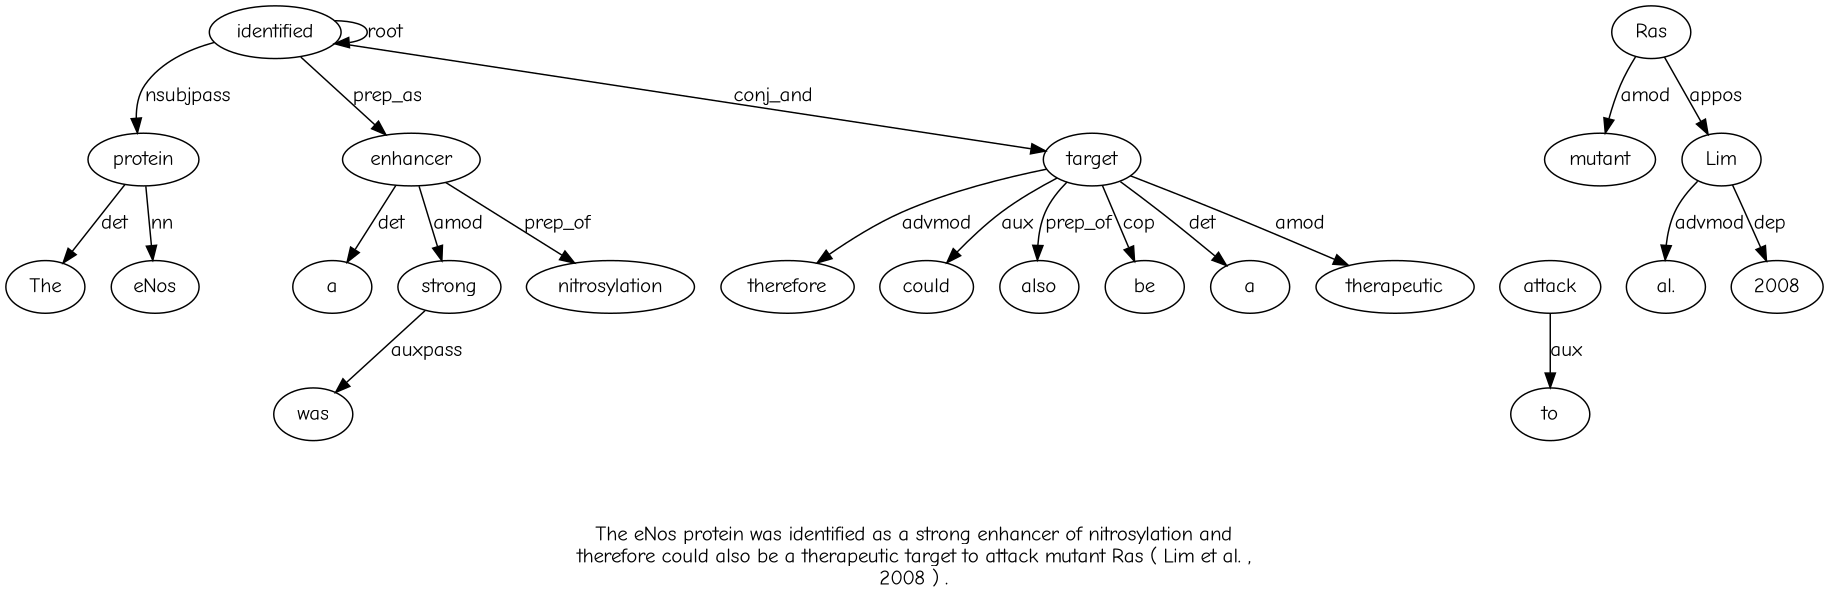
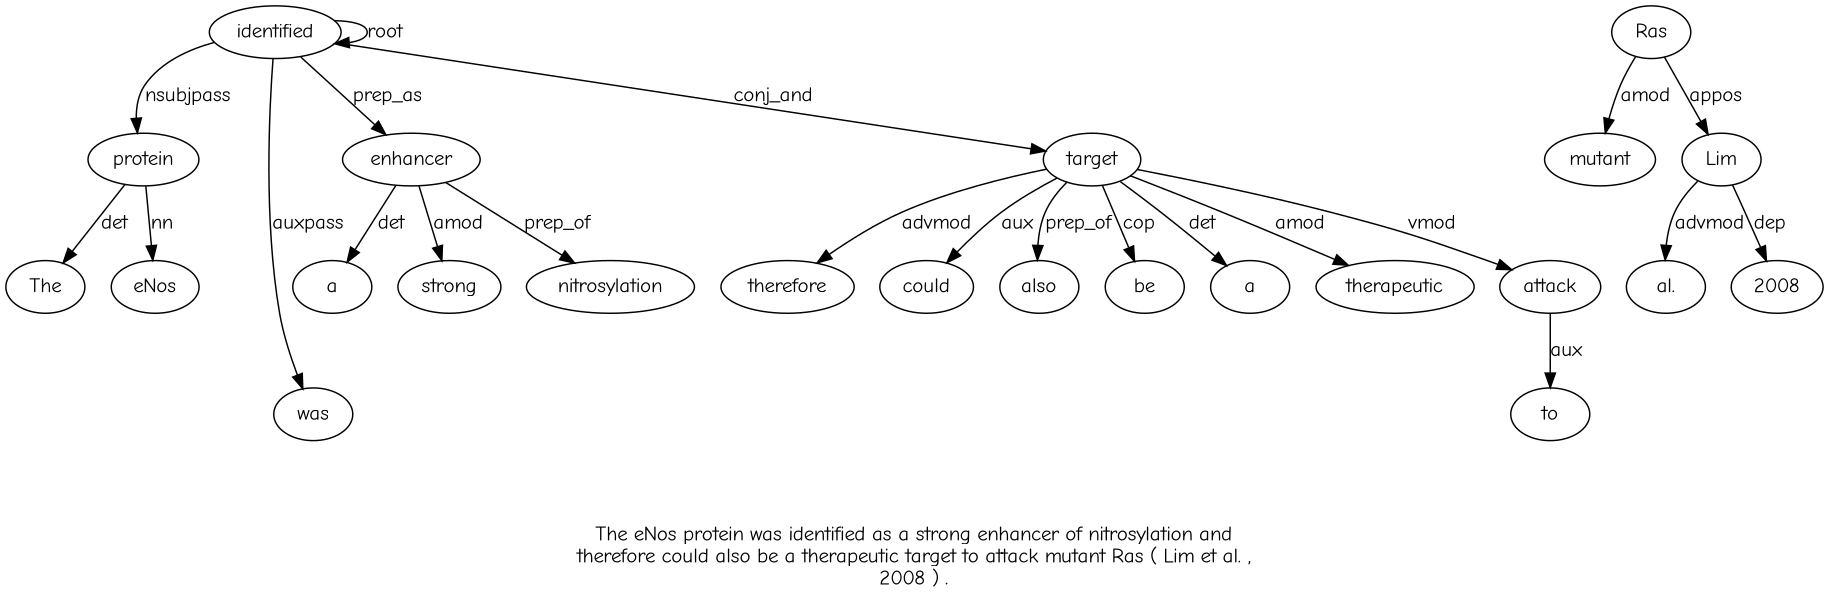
edge "target" -> "attack": added, label "vmod"
edge "strong" -> "was": now "identified" -> "was"
